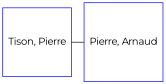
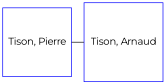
node "Pierre, Arnaud": label "Pierre, Arnaud" -> "Tison, Arnaud"
